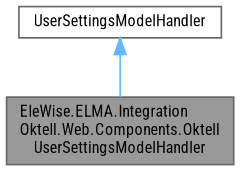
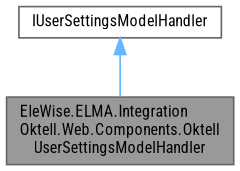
node "UserSettingsModelHandler": label "UserSettingsModelHandler" -> "IUserSettingsModelHandler"
